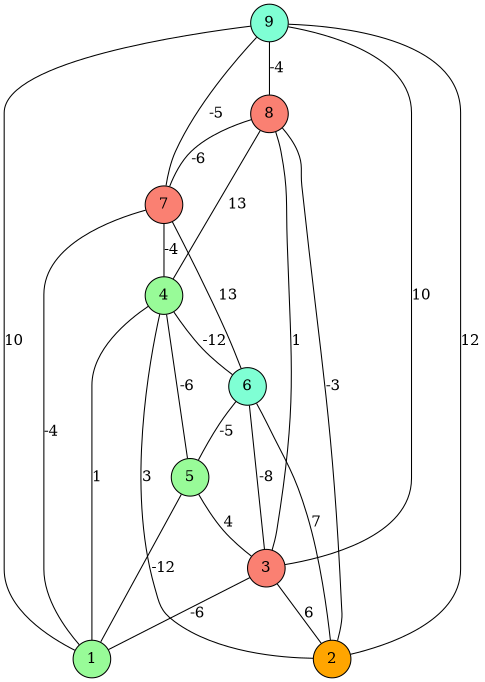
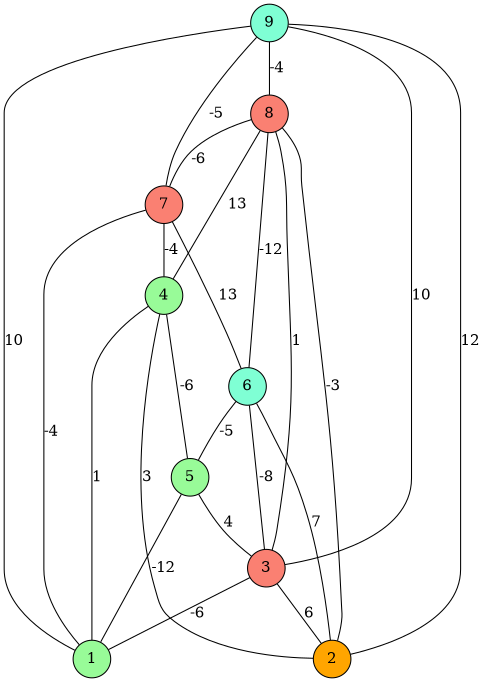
edge "4" -- "6": now "8" -- "6"
